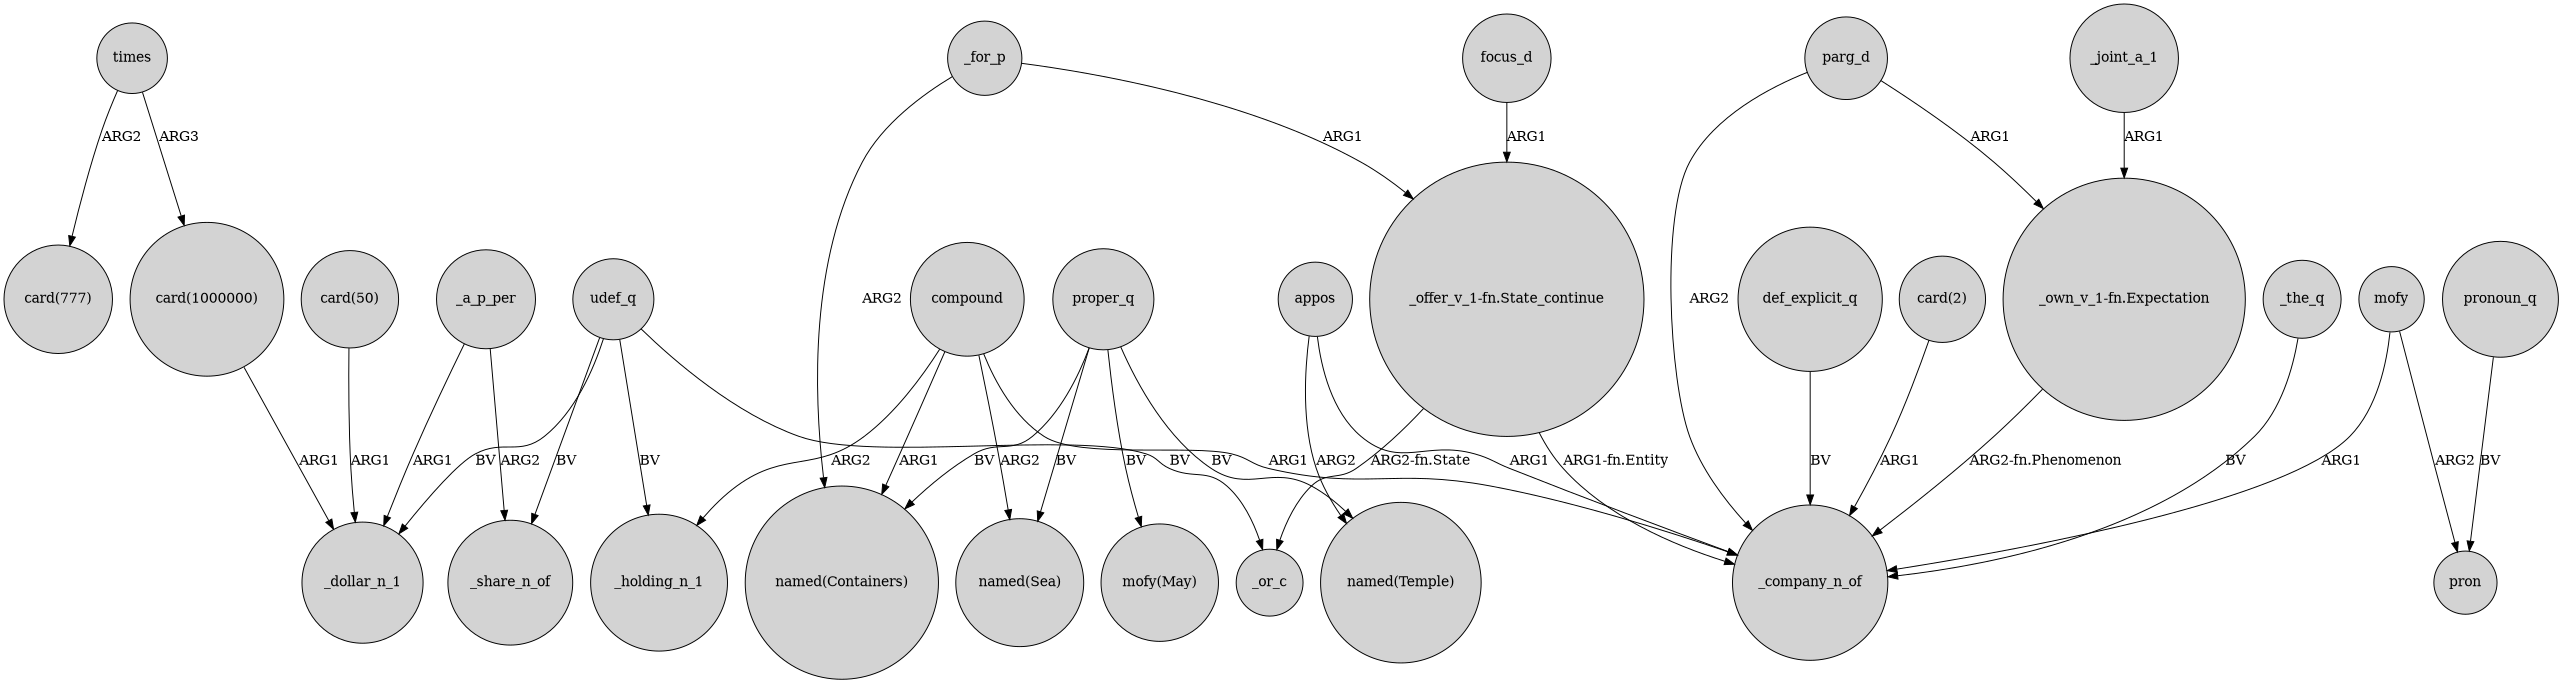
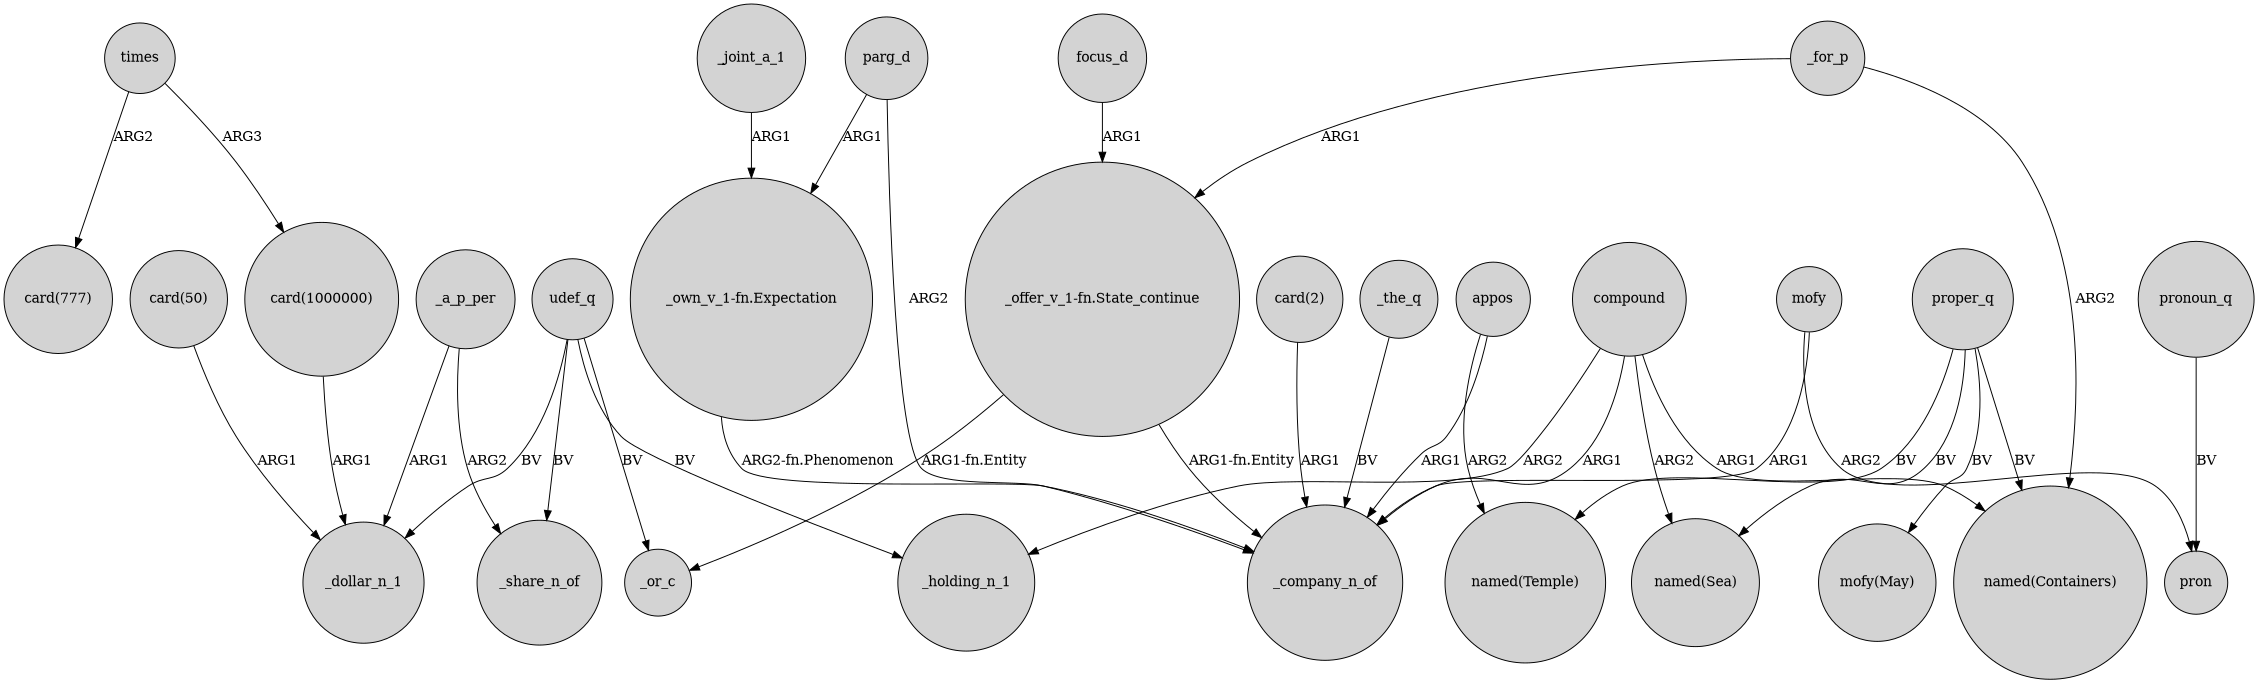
node "def_explicit_q": removed
edge "_offer_v_1-fn.State_continue" -> "_or_c": label "ARG2-fn.State" -> "ARG1-fn.Entity"
